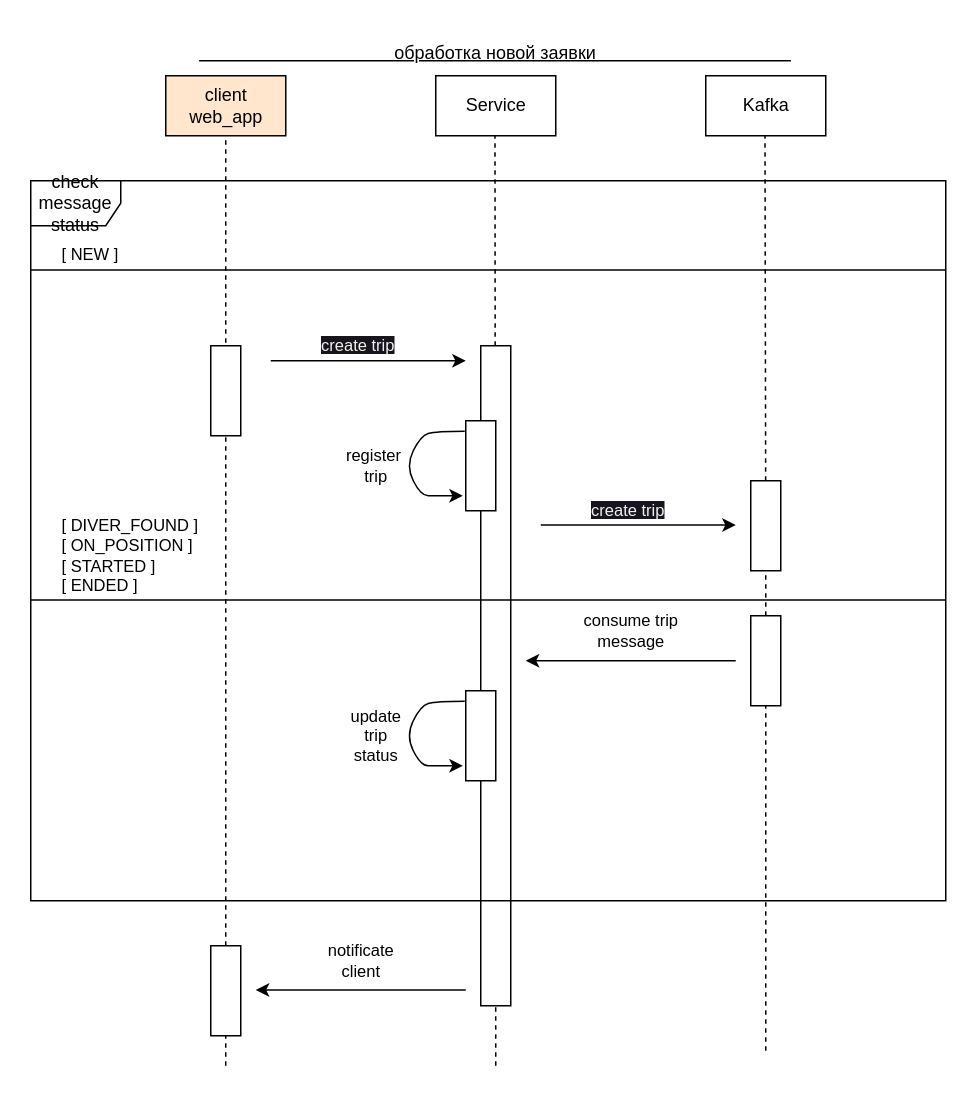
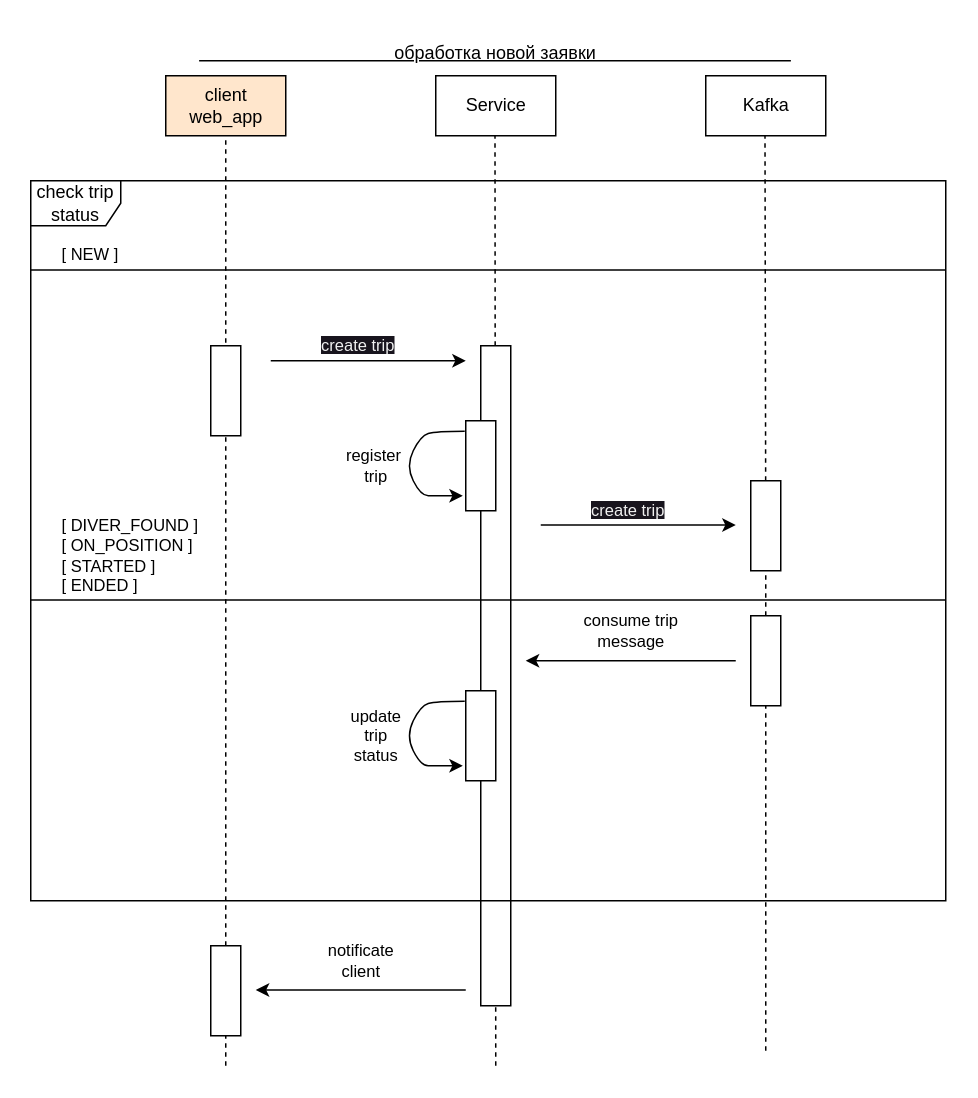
node "check message status": label "check message status" -> "check trip status"
